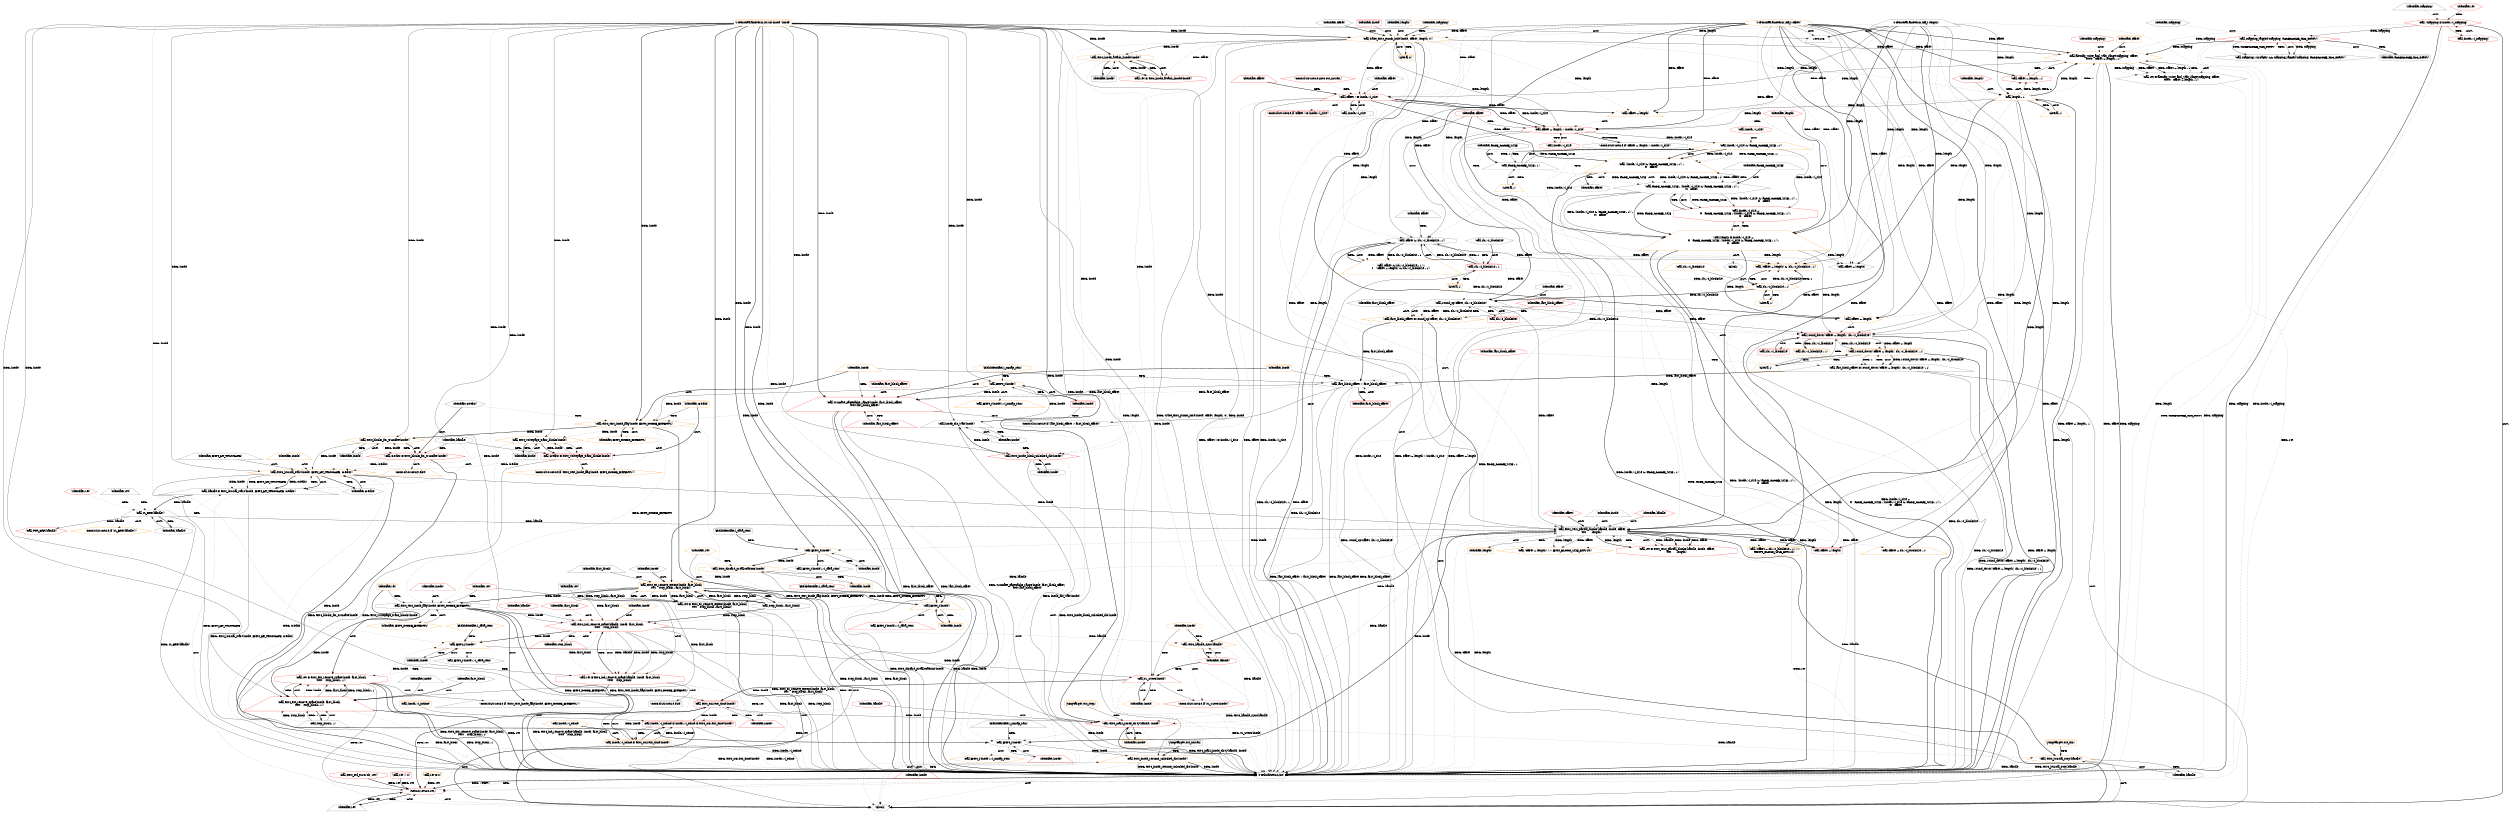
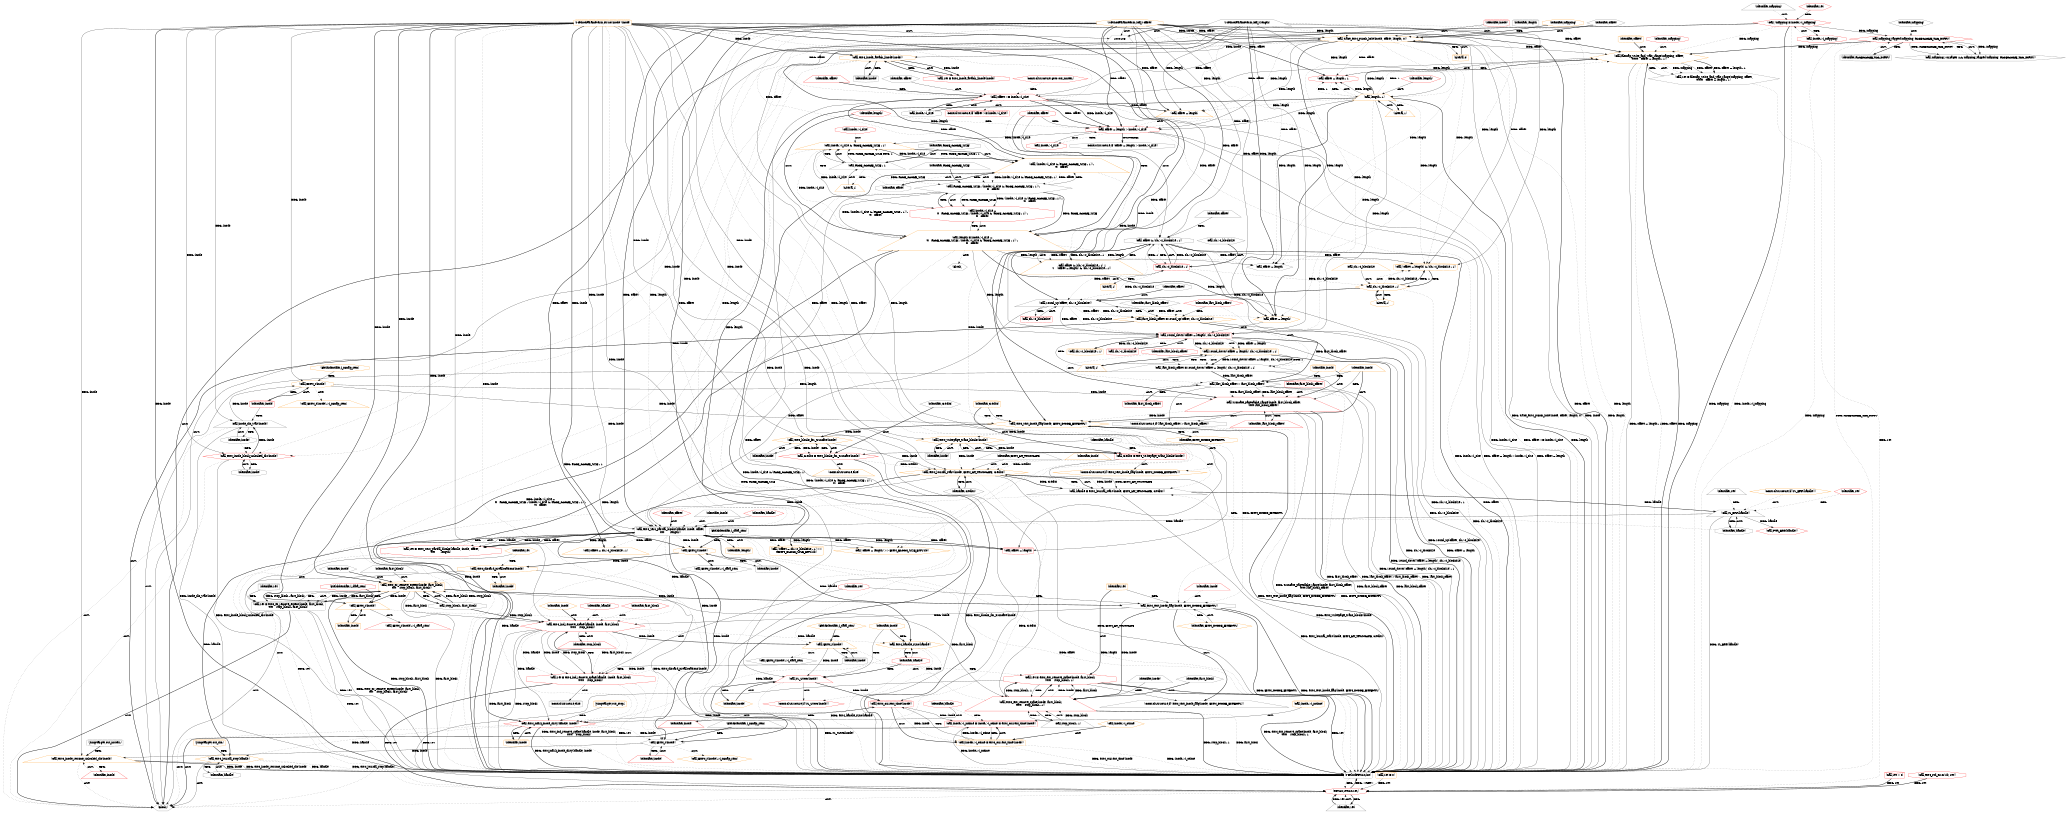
edge "(Call,trace_ext4_punch_hole(inode, offset, length, 0))" -> "(Call,ret = ext4_inode_attach_jinode(inode))": now "(Call,trace_ext4_punch_hole(inode, offset, length, 0))" -> "(Call,offset + length - 1)"
edge "(Call,offset >= inode->i_size)" -> "(Call,offset & (sb->s_blocksize - 1))": removed, label "DDG: offset"
edge "(Call,IS_ERR(handle))" -> "(ControlStructure,if (IS_ERR(handle)))": reversed
